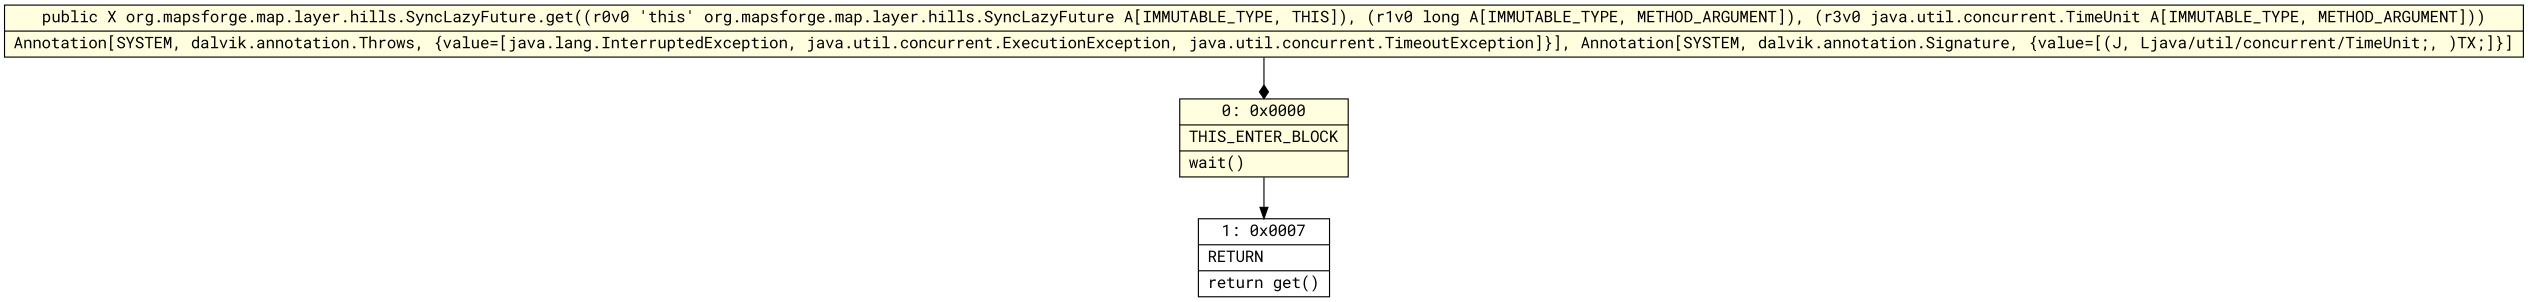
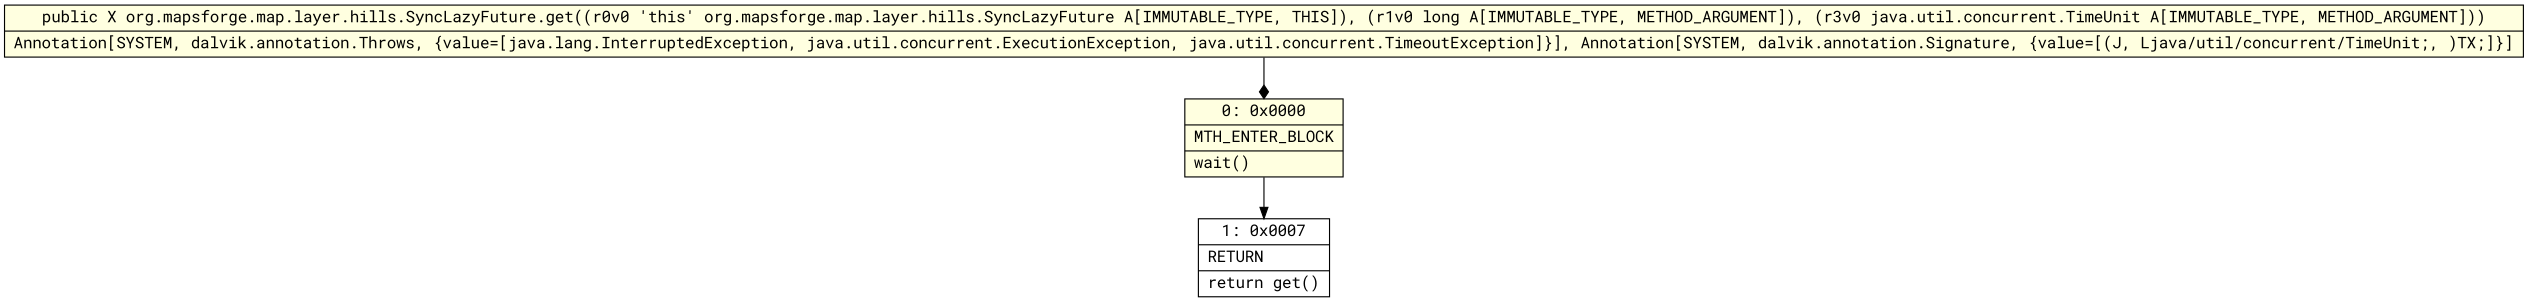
node "0: 0x0000": text "THIS_ENTER_BLOCK" -> "MTH_ENTER_BLOCK"
